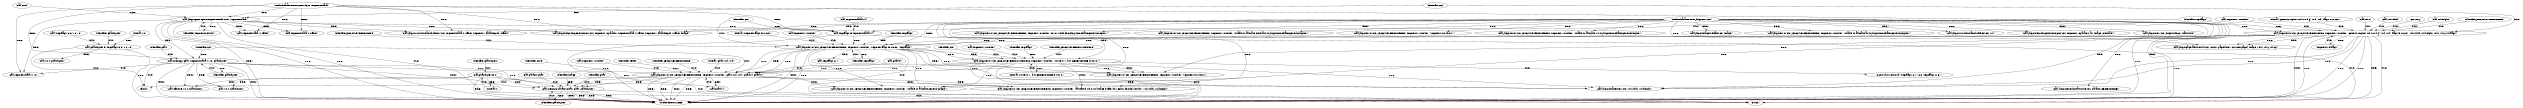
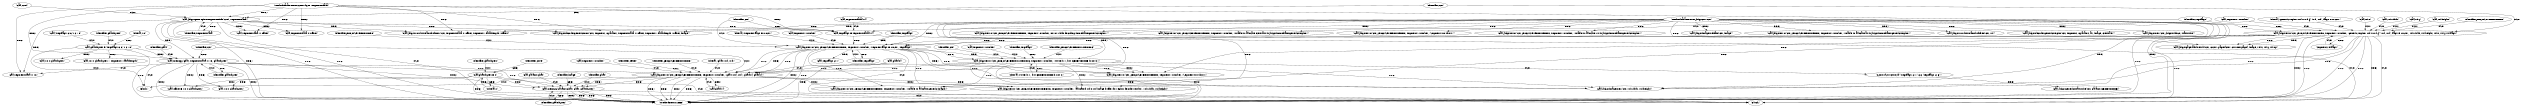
edge "(MethodParameterIn,const byte *segment_data)" -> "(Call,jbig2_get_region_segment_info(&rsi, segment_data))": label "CFG: " -> "DDG: "
node "(Ctx,rsi.y)": label "(Ctx,rsi.y)" -> "(Call,rsi.y)"
edge "(MethodParameterIn,Jbig2Ctx *ctx)" -> "(Call,jbig2_generic_stats_size(ctx, params.GBTEMPLATE))": now "(ControlStructure,if ((seg_flags & 1) && (seg_flags & 6)))" -> "(Call,jbig2_generic_stats_size(ctx, params.GBTEMPLATE))"
node "(Identifier,segment_results)": label "(Identifier,segment_results)" -> "(Identifier,segment_data)"
edge "(Call,seg_flags = segment_data[17])" -> "(MethodReturn,RET)": now "(Call,gbat[0])" -> "(MethodReturn,RET)"
edge "(Call,gbat_bytes = (seg_flags & 6) ? 2 : 8)" -> "(Call,memcpy(gbat, segment_data + 18, gbat_bytes))": added, label "DDG:"
node "(Call,18 + gbat_bytes > segment->data_length)": added
edge "(Identifier,code)" -> "(Call,gbat[1])": now "(Identifier,code)" -> "(Call,gbat_bytes = 0)"
edge "(Literal,0)" -> "(Call,gbat_bytes = 0)": label "AST: " -> "DDG: "
